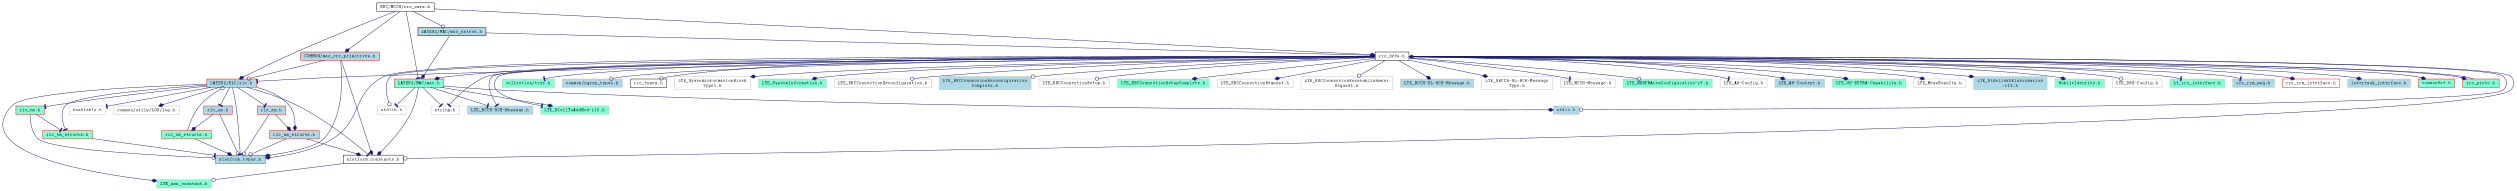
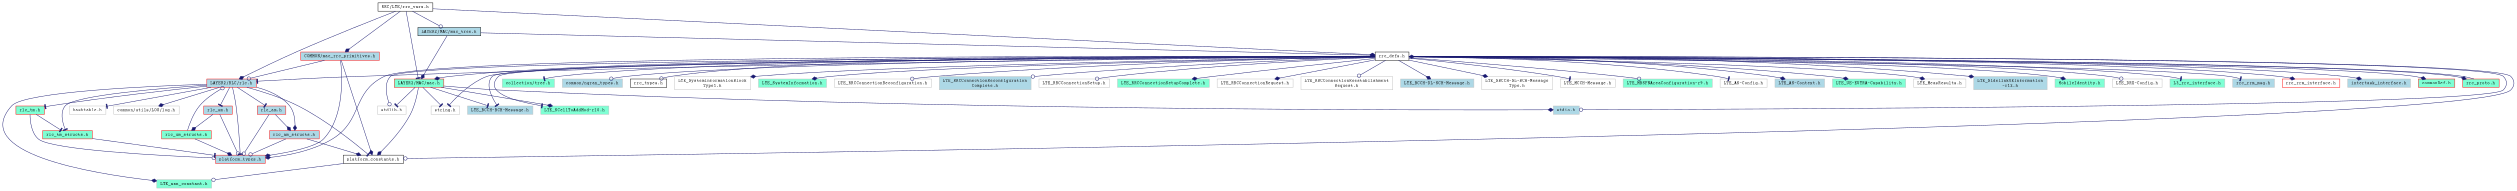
node "RRC/MCCH/rrc_vars.h": label "RRC/MCCH/rrc_vars.h" -> "RRC/LTE/rrc_vars.h"
node "LAYER2/MAC/mac_extern.h": label "LAYER2/MAC/mac_extern.h" -> "LAYER2/MAC/mac_tree.h"
